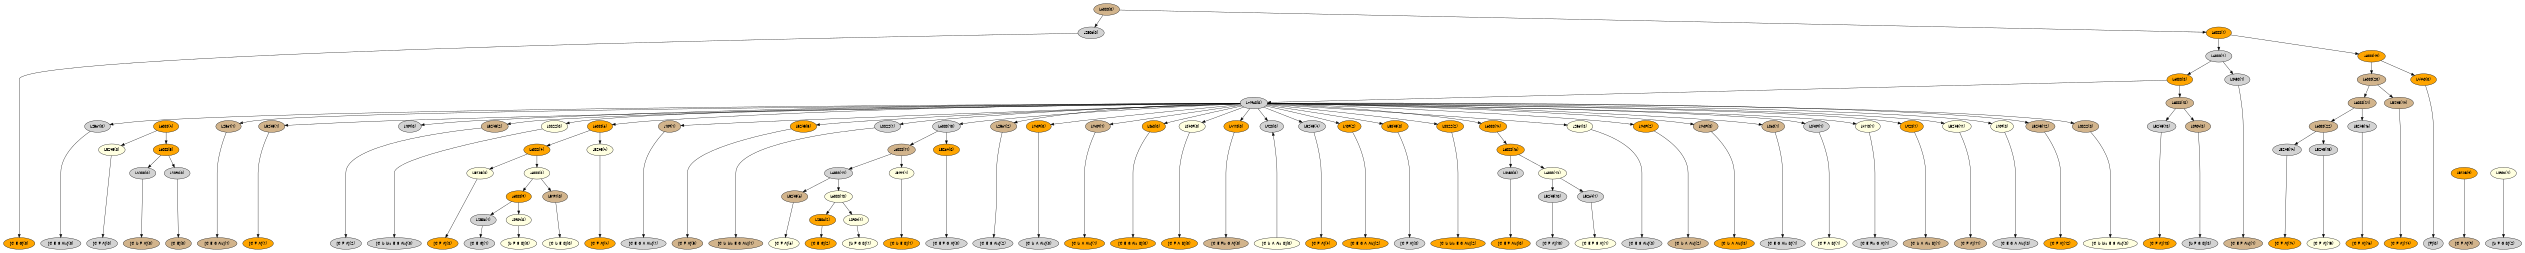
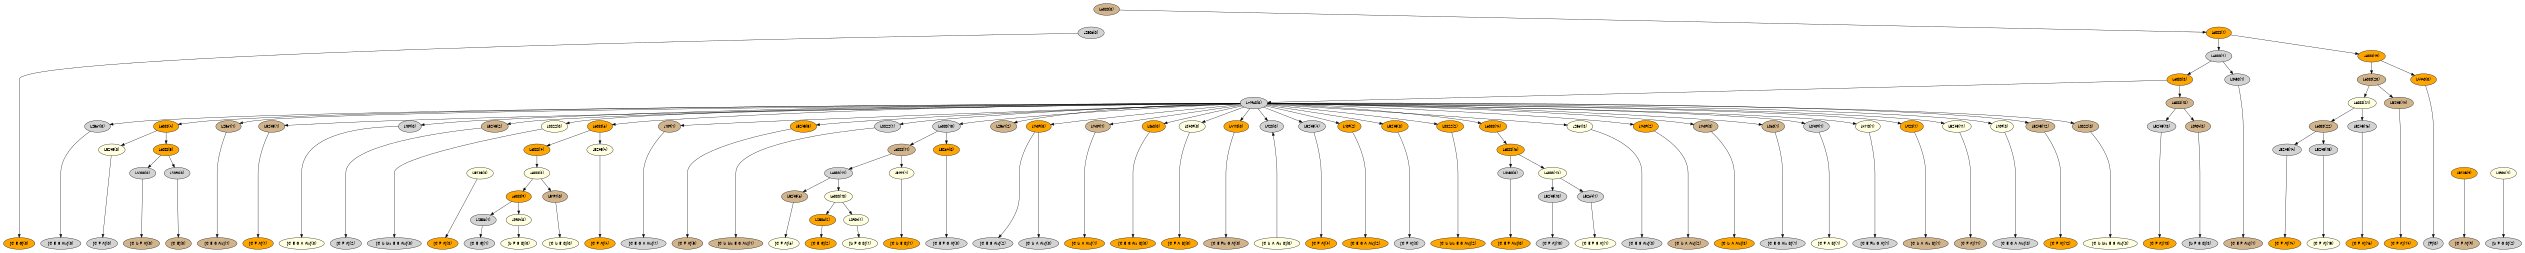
edge "L6083(0)" -> "L2506(0)": removed
node "L6083(21)": fillcolor tan -> lightyellow
edge "L-1968(0)" -> "L6083(4)": added
node "L5375(8)": label "L5375(8)" -> "L5275(8)"
edge "L6083(7)" -> "L5275(3)": removed
edge "L2561(2)" -> "[C  E  G  Ais](2)": now "L1409(0)" -> "[C  E  G  Ais](2)"
node "[C  E  G  A  Ais](0)": added
